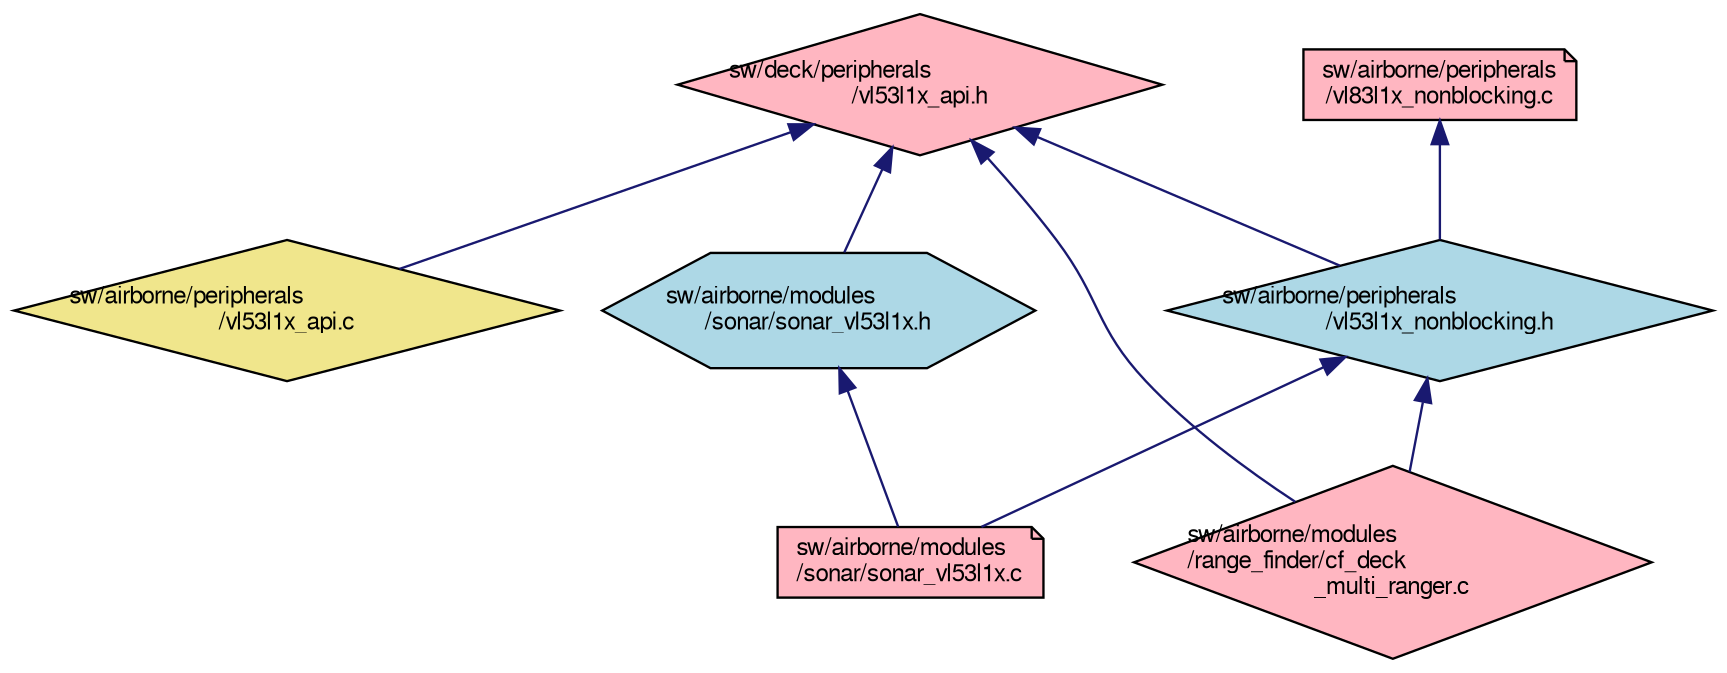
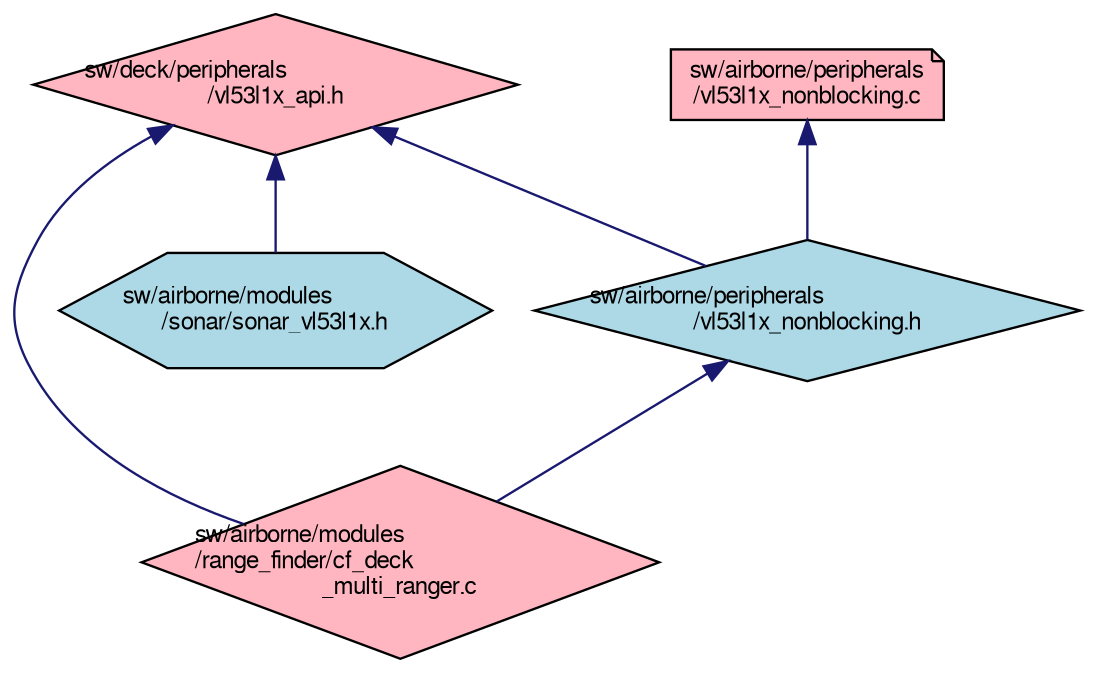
node "sw/airborne/peripherals /vl83l1x_nonblocking.c": label "sw/airborne/peripherals /vl83l1x_nonblocking.c" -> "sw/airborne/peripherals /vl53l1x_nonblocking.c"
node "sw/airborne/peripherals /vl53l1x_api.c": removed
node "sw/airborne/modules /sonar/sonar_vl53l1x.c": removed
